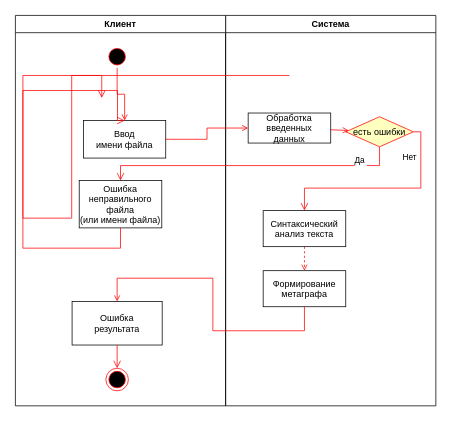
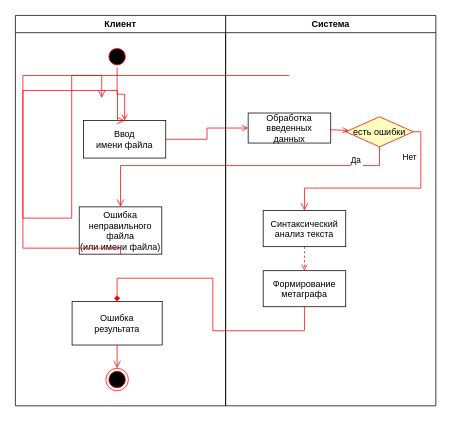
node "Ошибка неправильного файла (или имени файла)": moved (120, 204) -> (120, 230)
edge "Формирование метаграфа" -> "Ошибка результата": arrowhead open -> diamond
